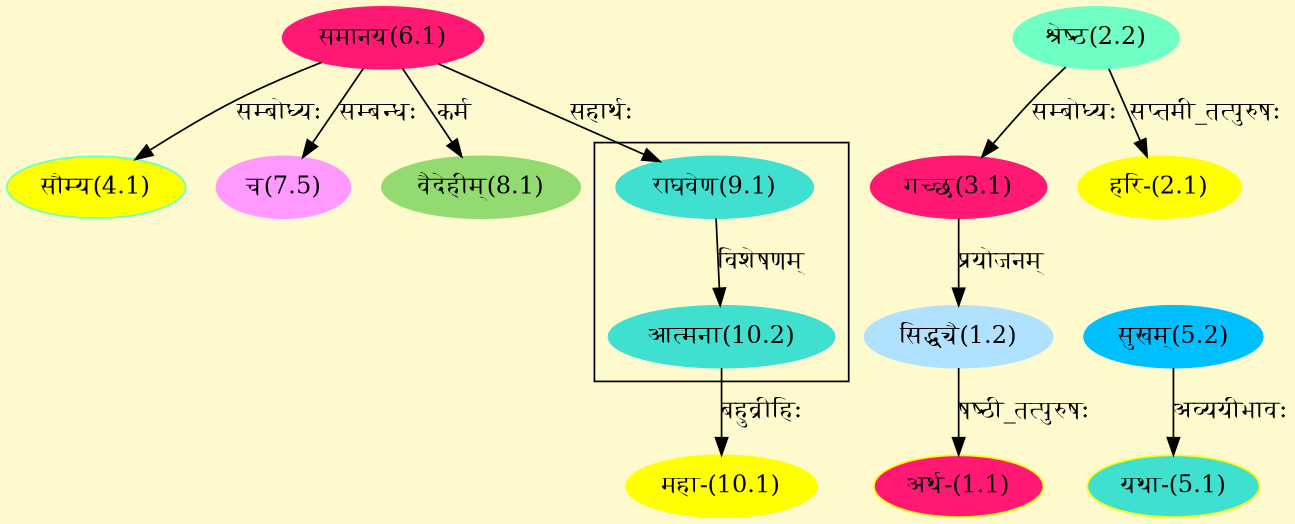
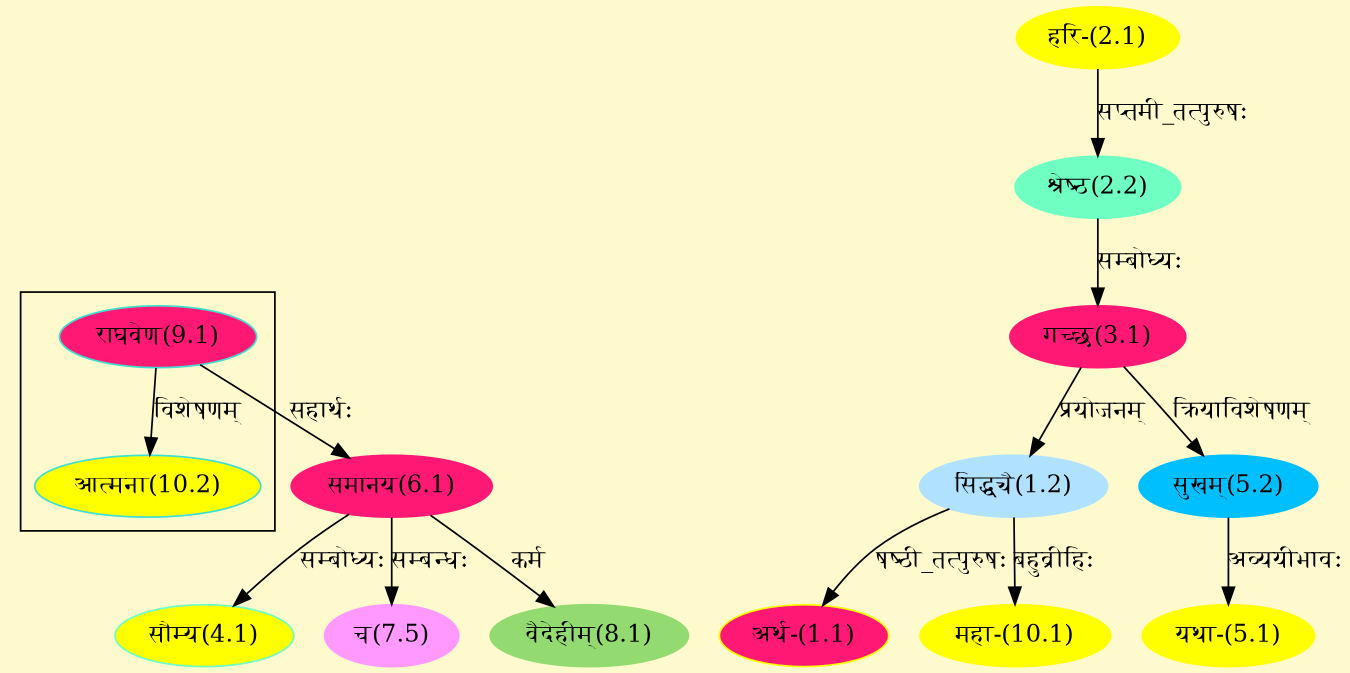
edge "श्रेष्ठ(2.2)" -> "हरि-(2.1)": reversed
edge "समानय(6.1)" -> "राघवेण(9.1)": reversed
node "राघवेण(9.1)": fillcolor #40e0d0 -> #ff1975
node "आत्मना(10.2)": fillcolor #40e0d0 -> #ffff00
edge "आत्मना(10.2)" -> "महा-(10.1)": now "सिद्ध्यै(1.2)" -> "महा-(10.1)"
edge "गच्छ(3.1)" -> "सुखम्(5.2)": added, label "क्रियाविशेषणम्"
node "यथा-(5.1)": fillcolor #40e0d0 -> #ffff00
